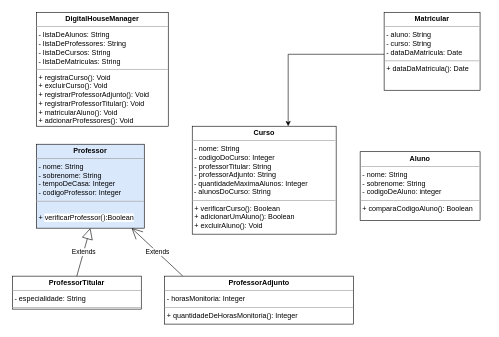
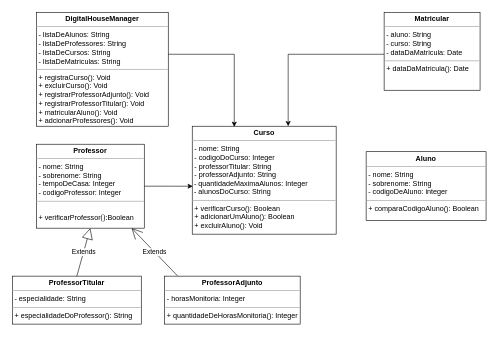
edge "DigitalHouseManager - listaDeAlunos: String - listaDeProfessores: String - listaDeCursos: String - listaDeMatriculas: String + registraCurso(): Void + excluirCurso(): Void + registrarProfessorAdjunto(): Void + registrarProfessorTitular(): Void + matricularAluno(): Void + adcionarProfessores(): Void" -> "Curso - nome: String - codigoDoCurso: Integer - professorTitular: String - professorAdjunto: String - quantidadeMaximaAlunos: Integer - alunosDoCurso: String + verificarCurso(): Boolean + adicionarUmAluno(): Boolean + excluirAluno(): Void": added
node "Professor - nome: String - sobrenome: String - tempoDeCasa: Integer - codigoProfessor: Integer + verificarProfessor():Boolean": fillcolor #dae8fc -> #ffffff
edge "Professor - nome: String - sobrenome: String - tempoDeCasa: Integer - codigoProfessor: Integer + verificarProfessor():Boolean" -> "Curso - nome: String - codigoDoCurso: Integer - professorTitular: String - professorAdjunto: String - quantidadeMaximaAlunos: Integer - alunosDoCurso: String + verificarCurso(): Boolean + adicionarUmAluno(): Boolean + excluirAluno(): Void": added
node "Aluno - nome: String - sobrenome: String - codigoDeAluno: integer + comparaCodigoAluno(): Boolean": moved (420, 186) -> (426, 186)
node "ProfessorTitular - especialidade: String + especialidadeDoProfessor(): String": size 129x33 -> 129x48
node "ProfessorAdjunto - horasMonitoria: Integer + quantidadeDeHorasMonitoria(): Integer": size 189x48 -> 136x48
